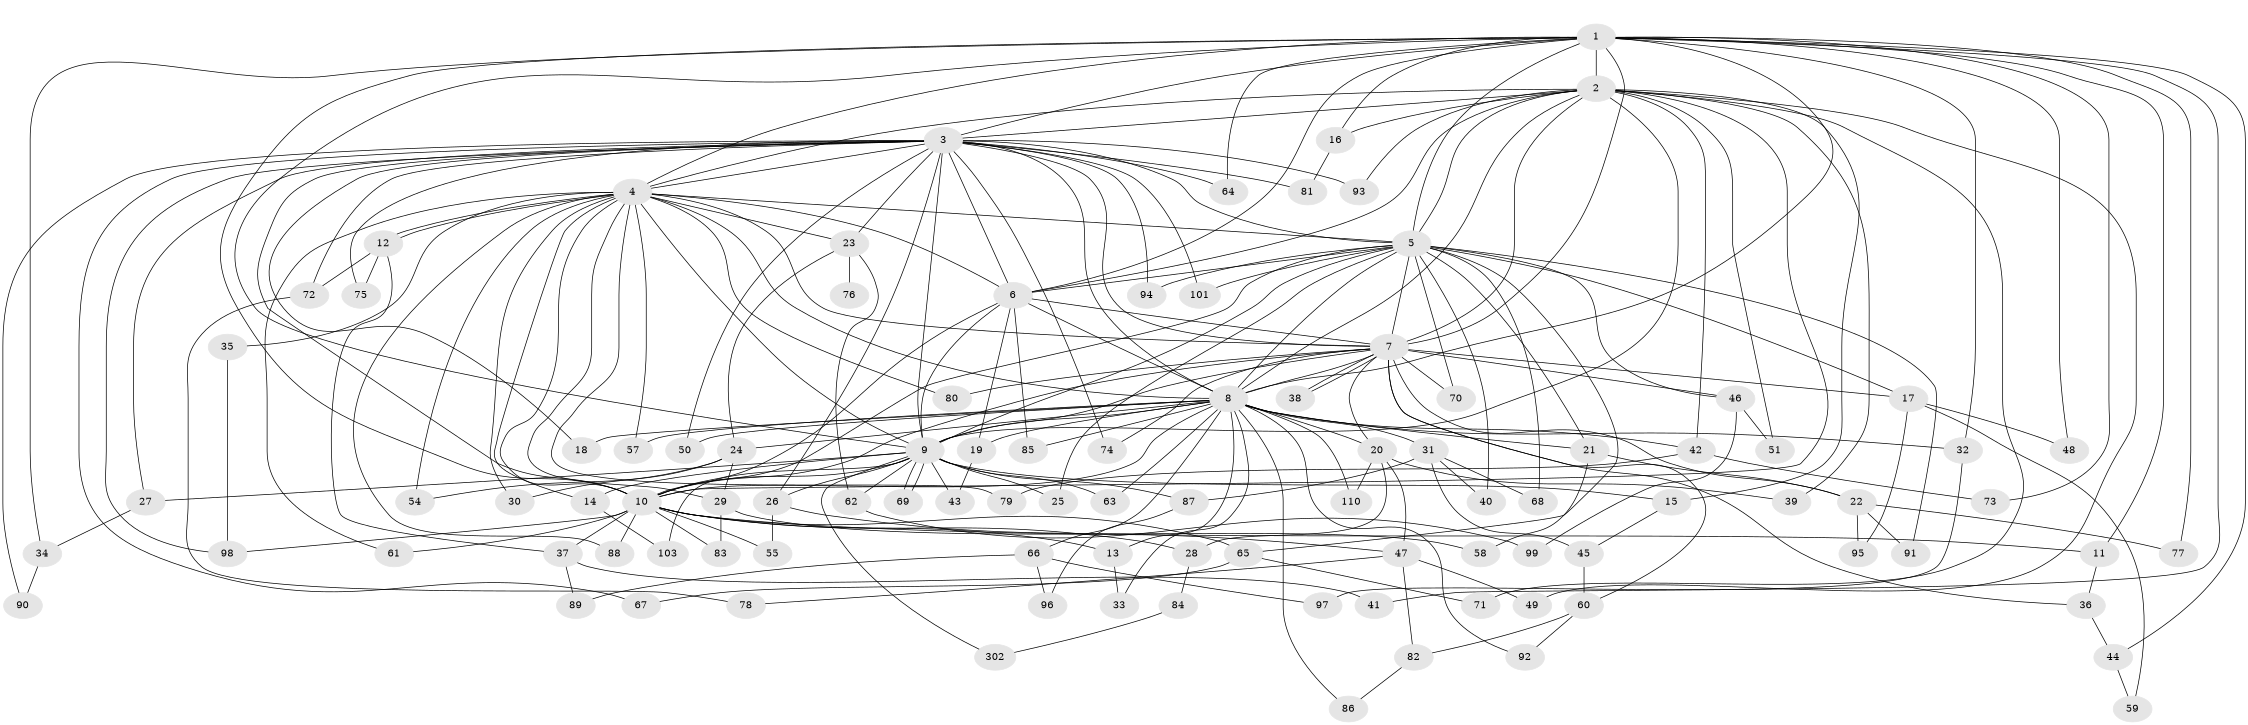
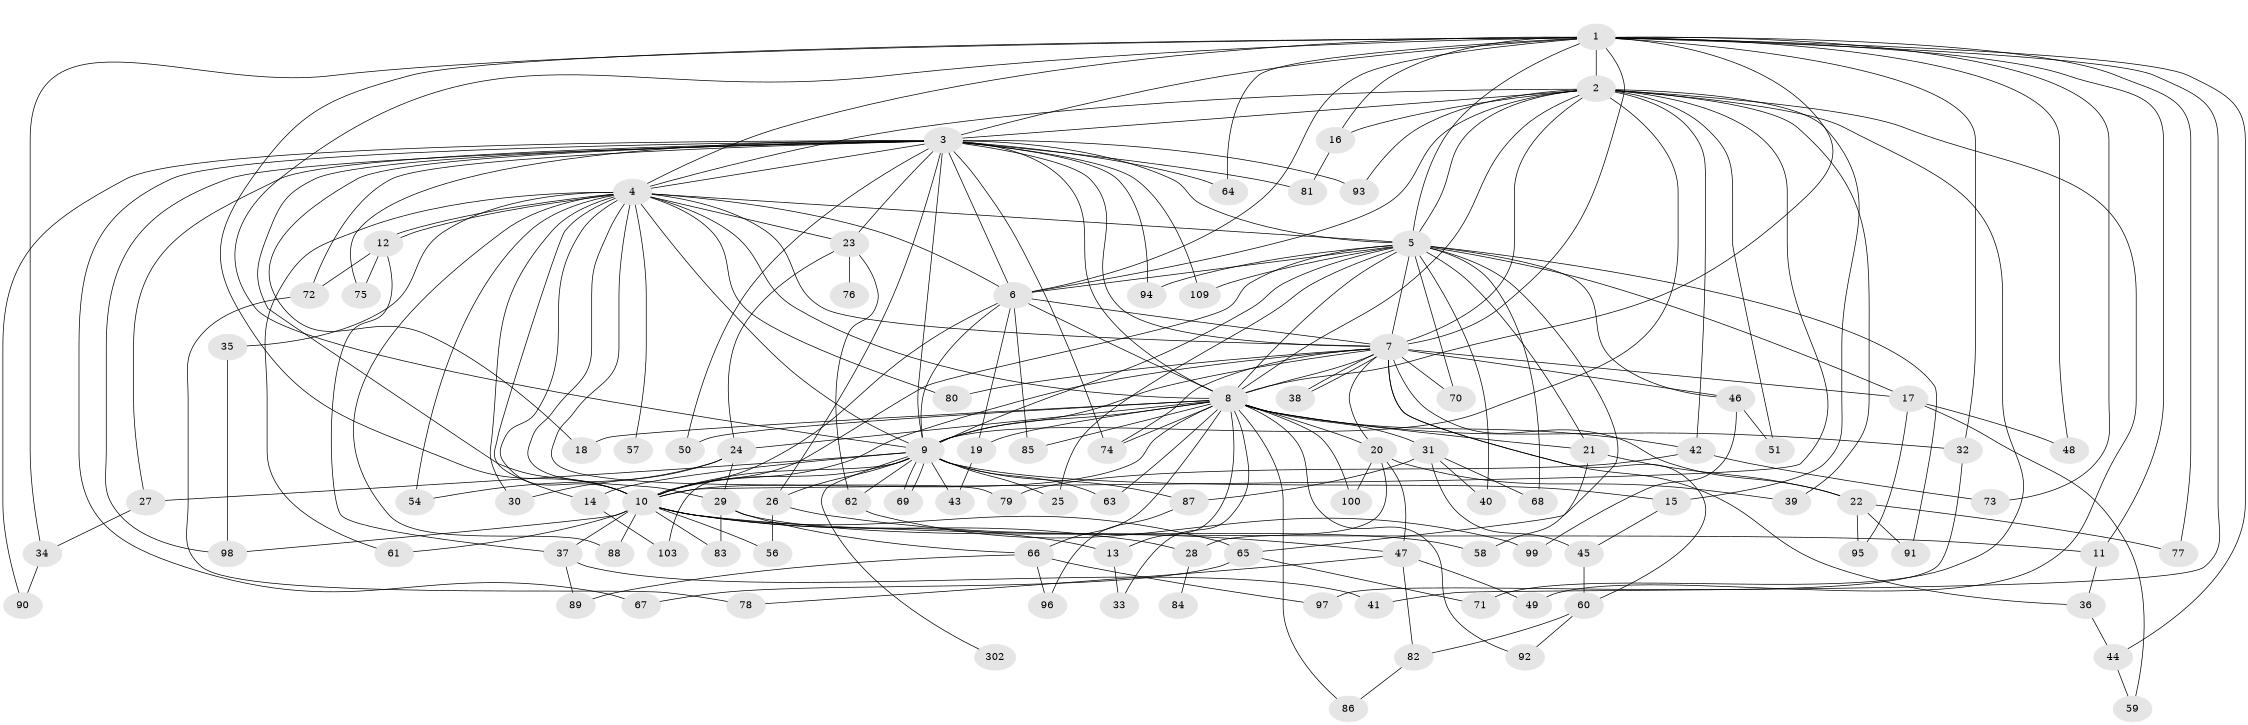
node "101": label "101" -> "109"
edge "8" -- "57": now "8" -- "74"
node "110": label "110" -> "100"
edge "29" -- "66": added
node "55": label "55" -> "56"
edge "84" -- "302": removed
